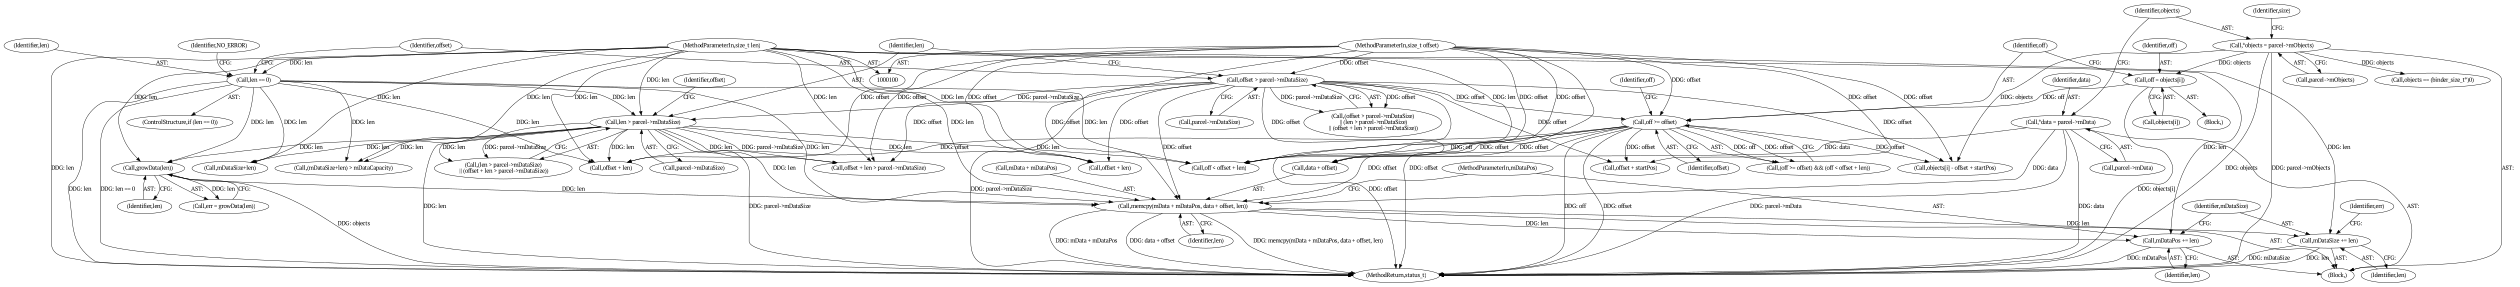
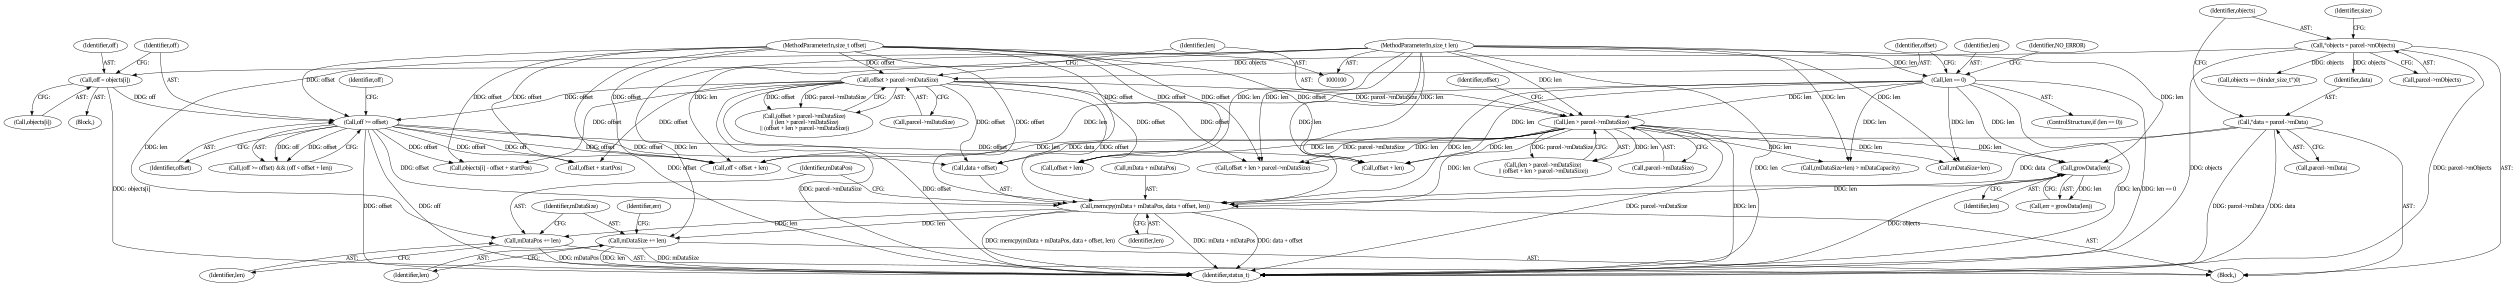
edge "(Call,*objects = parcel->mObjects)" -> "(Call,objects[i] - offset + startPos)": now "(Call,*objects = parcel->mObjects)" -> "(Identifier,data)"
node "(MethodParameterIn,mDataPos)": label "(MethodParameterIn,mDataPos)" -> "(Identifier,mDataPos)"
node "(MethodReturn,status_t)": label "(MethodReturn,status_t)" -> "(Identifier,status_t)"
